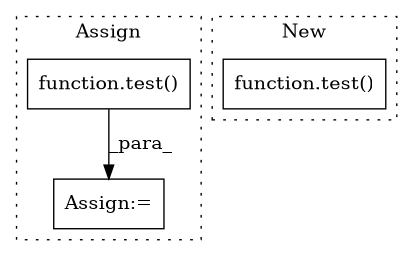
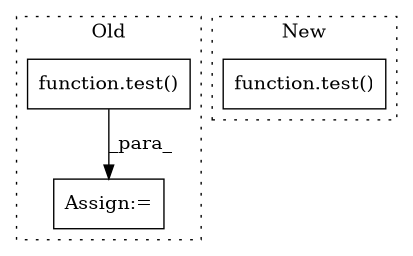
cluster "Assign": label "Assign" -> "Old"
